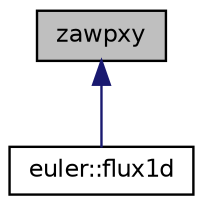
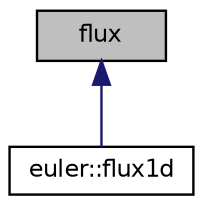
node "zawpxy": label "zawpxy" -> "flux"
